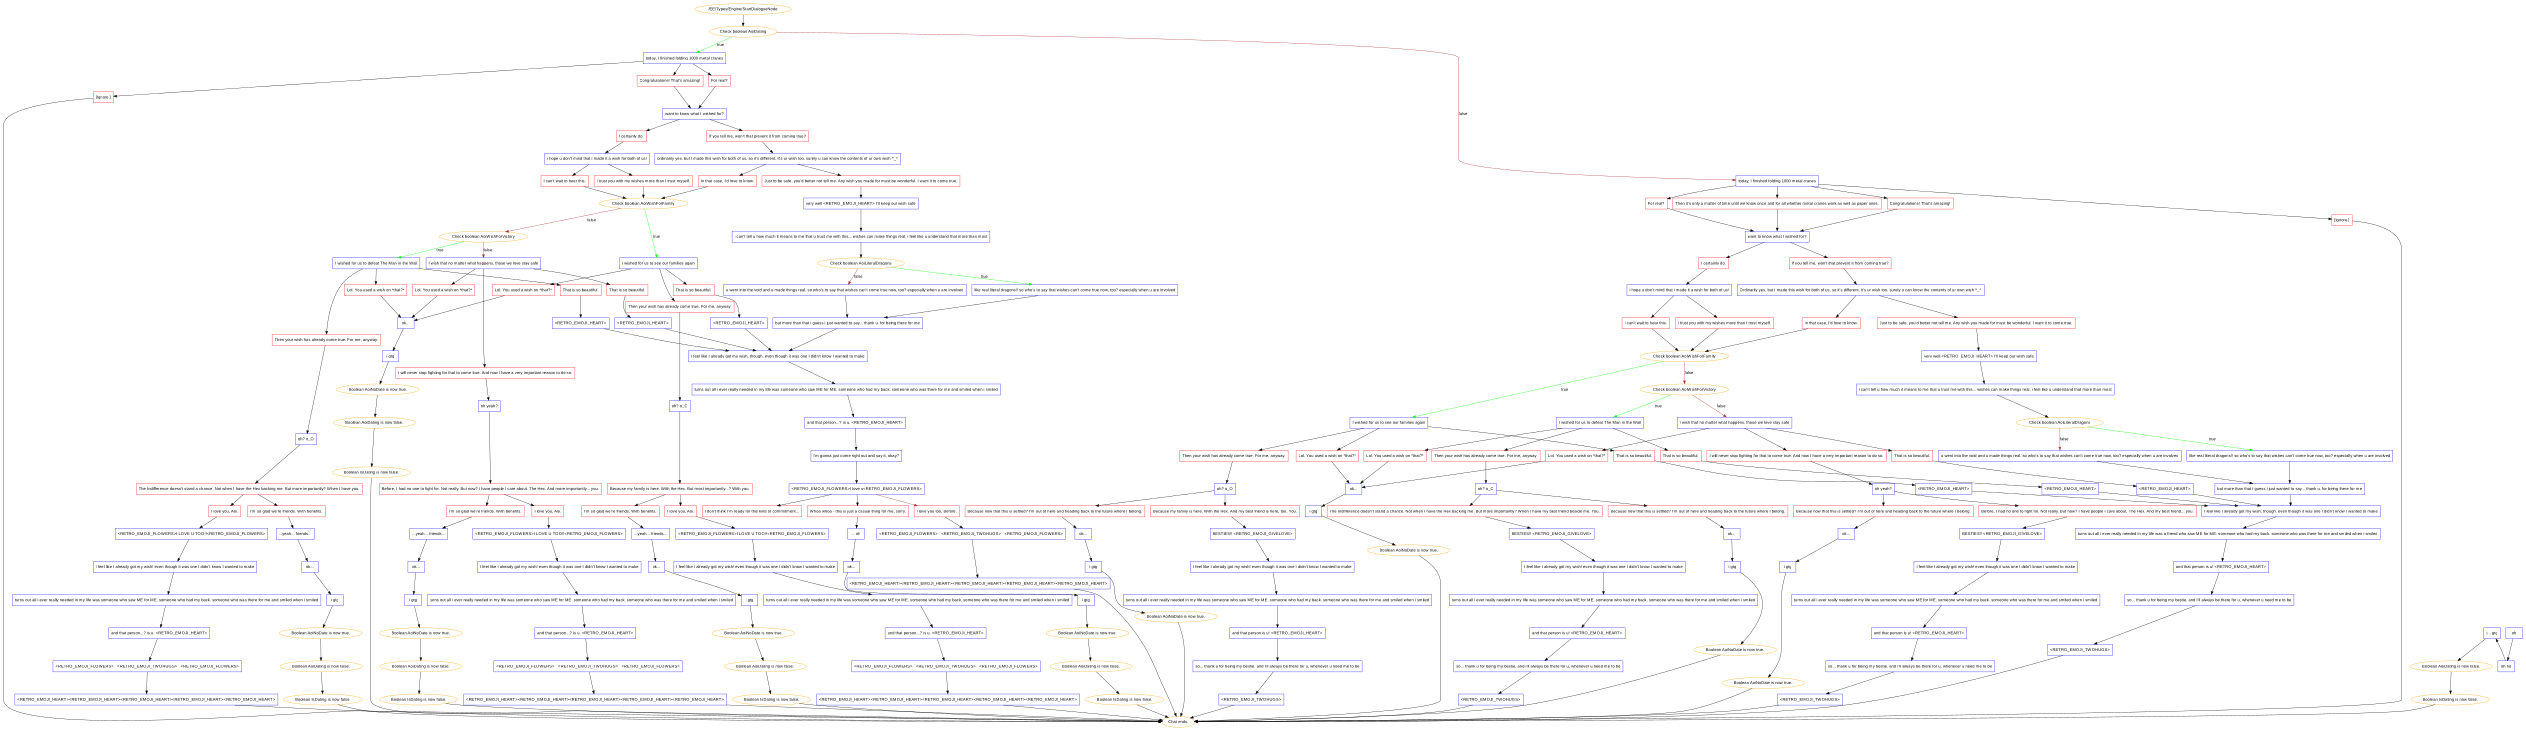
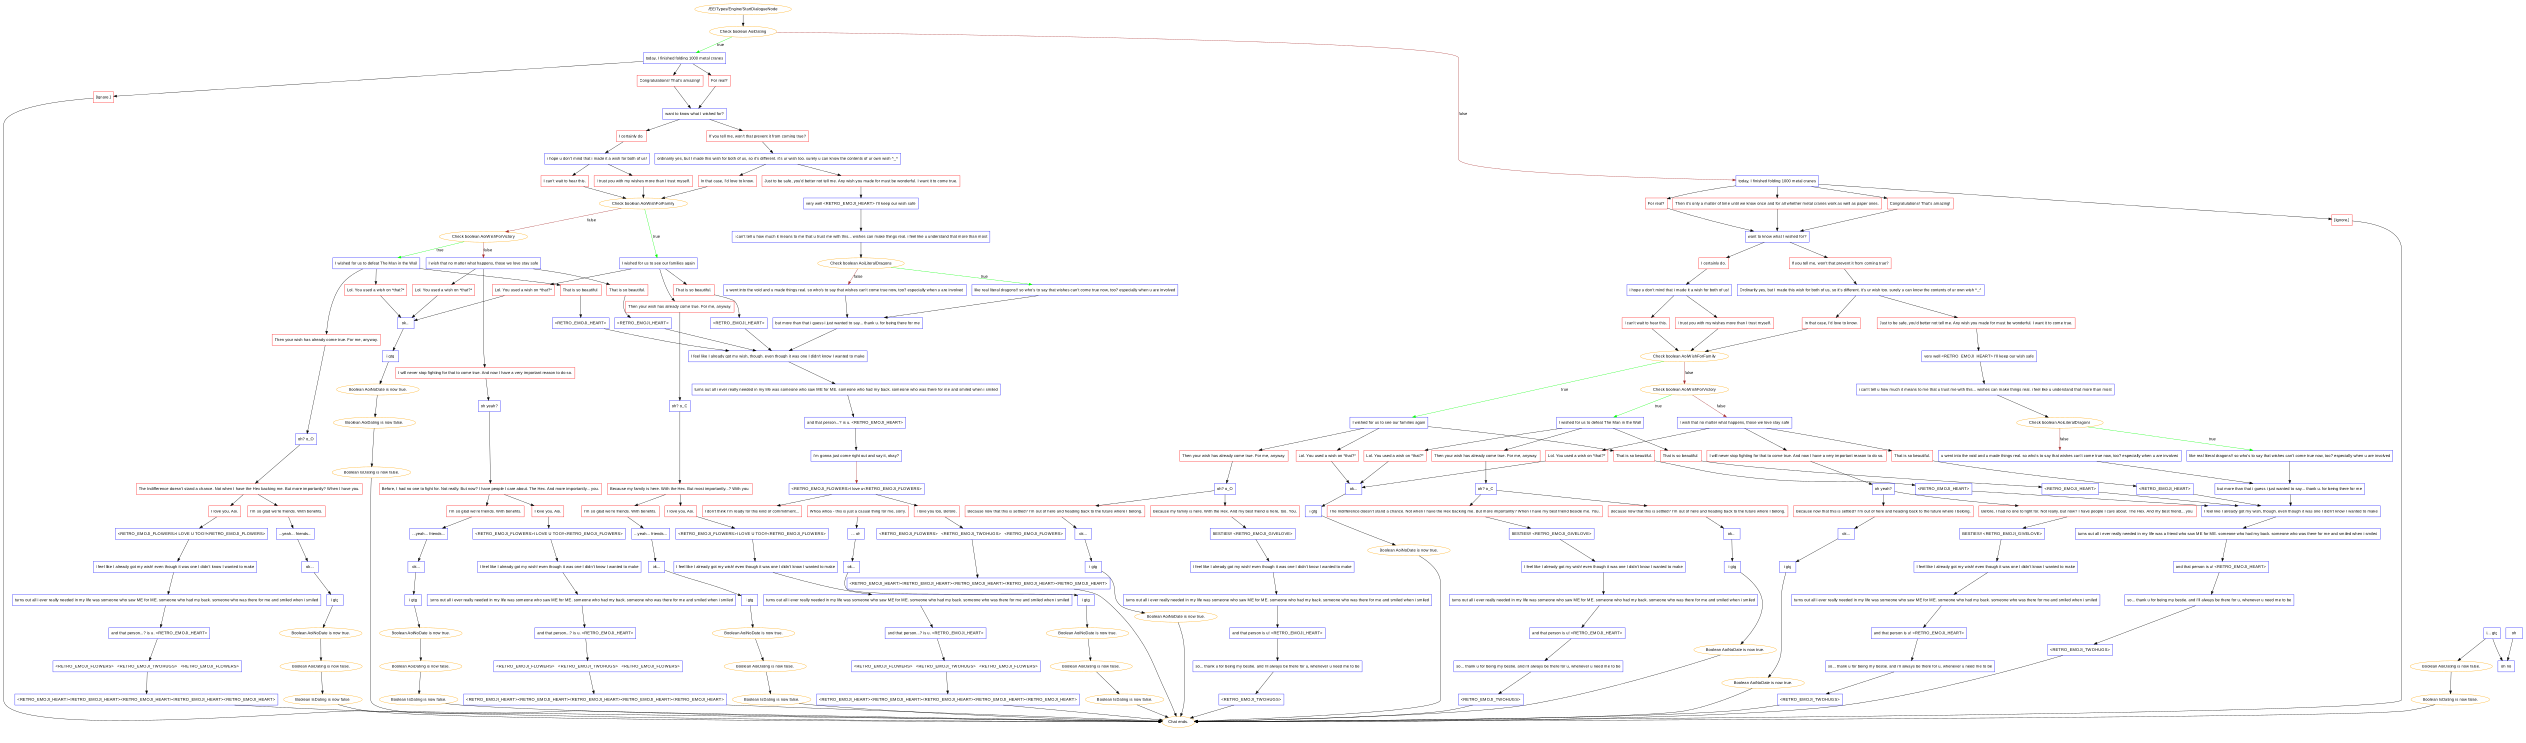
edge "i'm gonna just come right out and say it, okay?" -> "<RETRO_EMOJI_FLOWERS>I love u<RETRO_EMOJI_FLOWERS>": color black -> brown
edge "<RETRO_EMOJI_FLOWERS>I love u<RETRO_EMOJI_FLOWERS>" -> "Whoa whoa - this is just a casual thing for me, sorry.": removed
edge "<RETRO_EMOJI_FLOWERS>I love u<RETRO_EMOJI_FLOWERS>" -> "I love you too, Before.": color brown -> black
edge "oh no" -> "i... gtg": reversed
